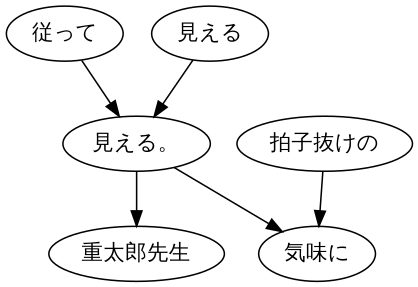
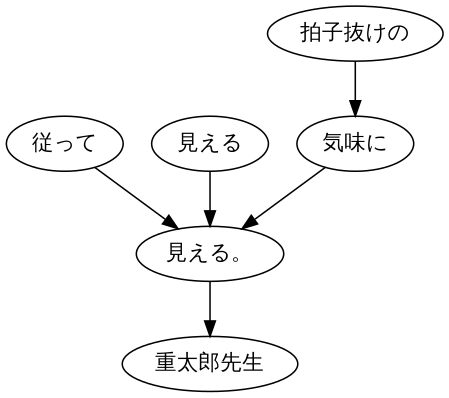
edge "見える。" -> "気味に": reversed
